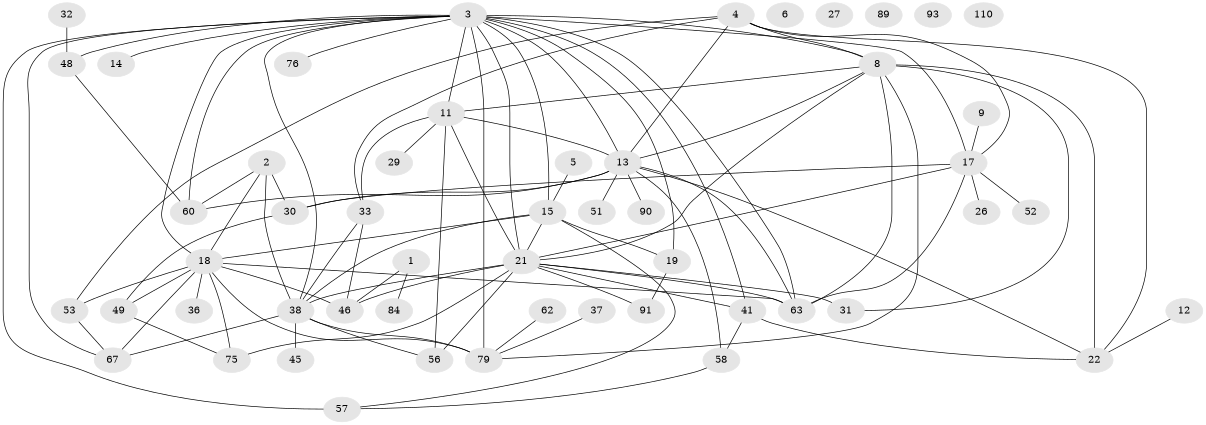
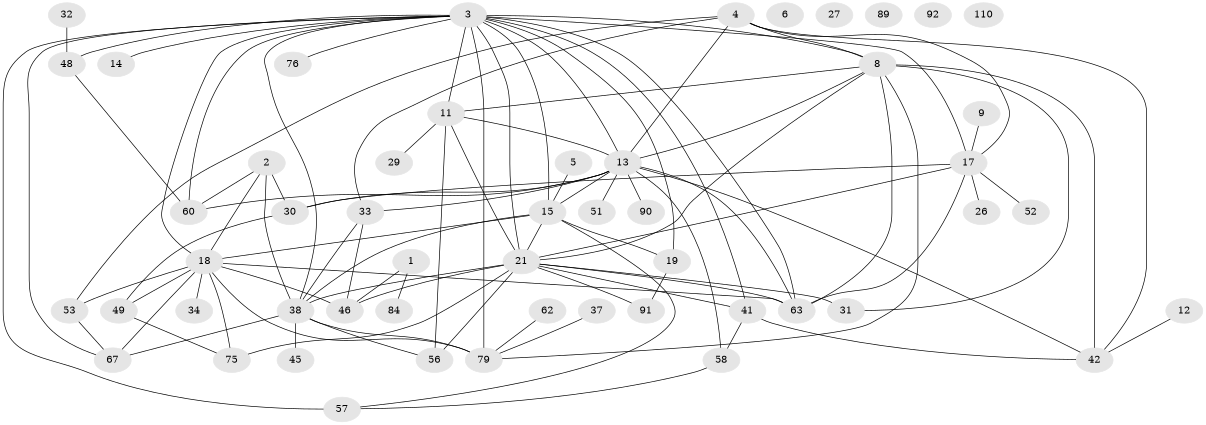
node "93": label "93" -> "92"
edge "11" -- "33": now "13" -- "33"
edge "13" -- "15": added
node "36": label "36" -> "34"
node "22": label "22" -> "42"
